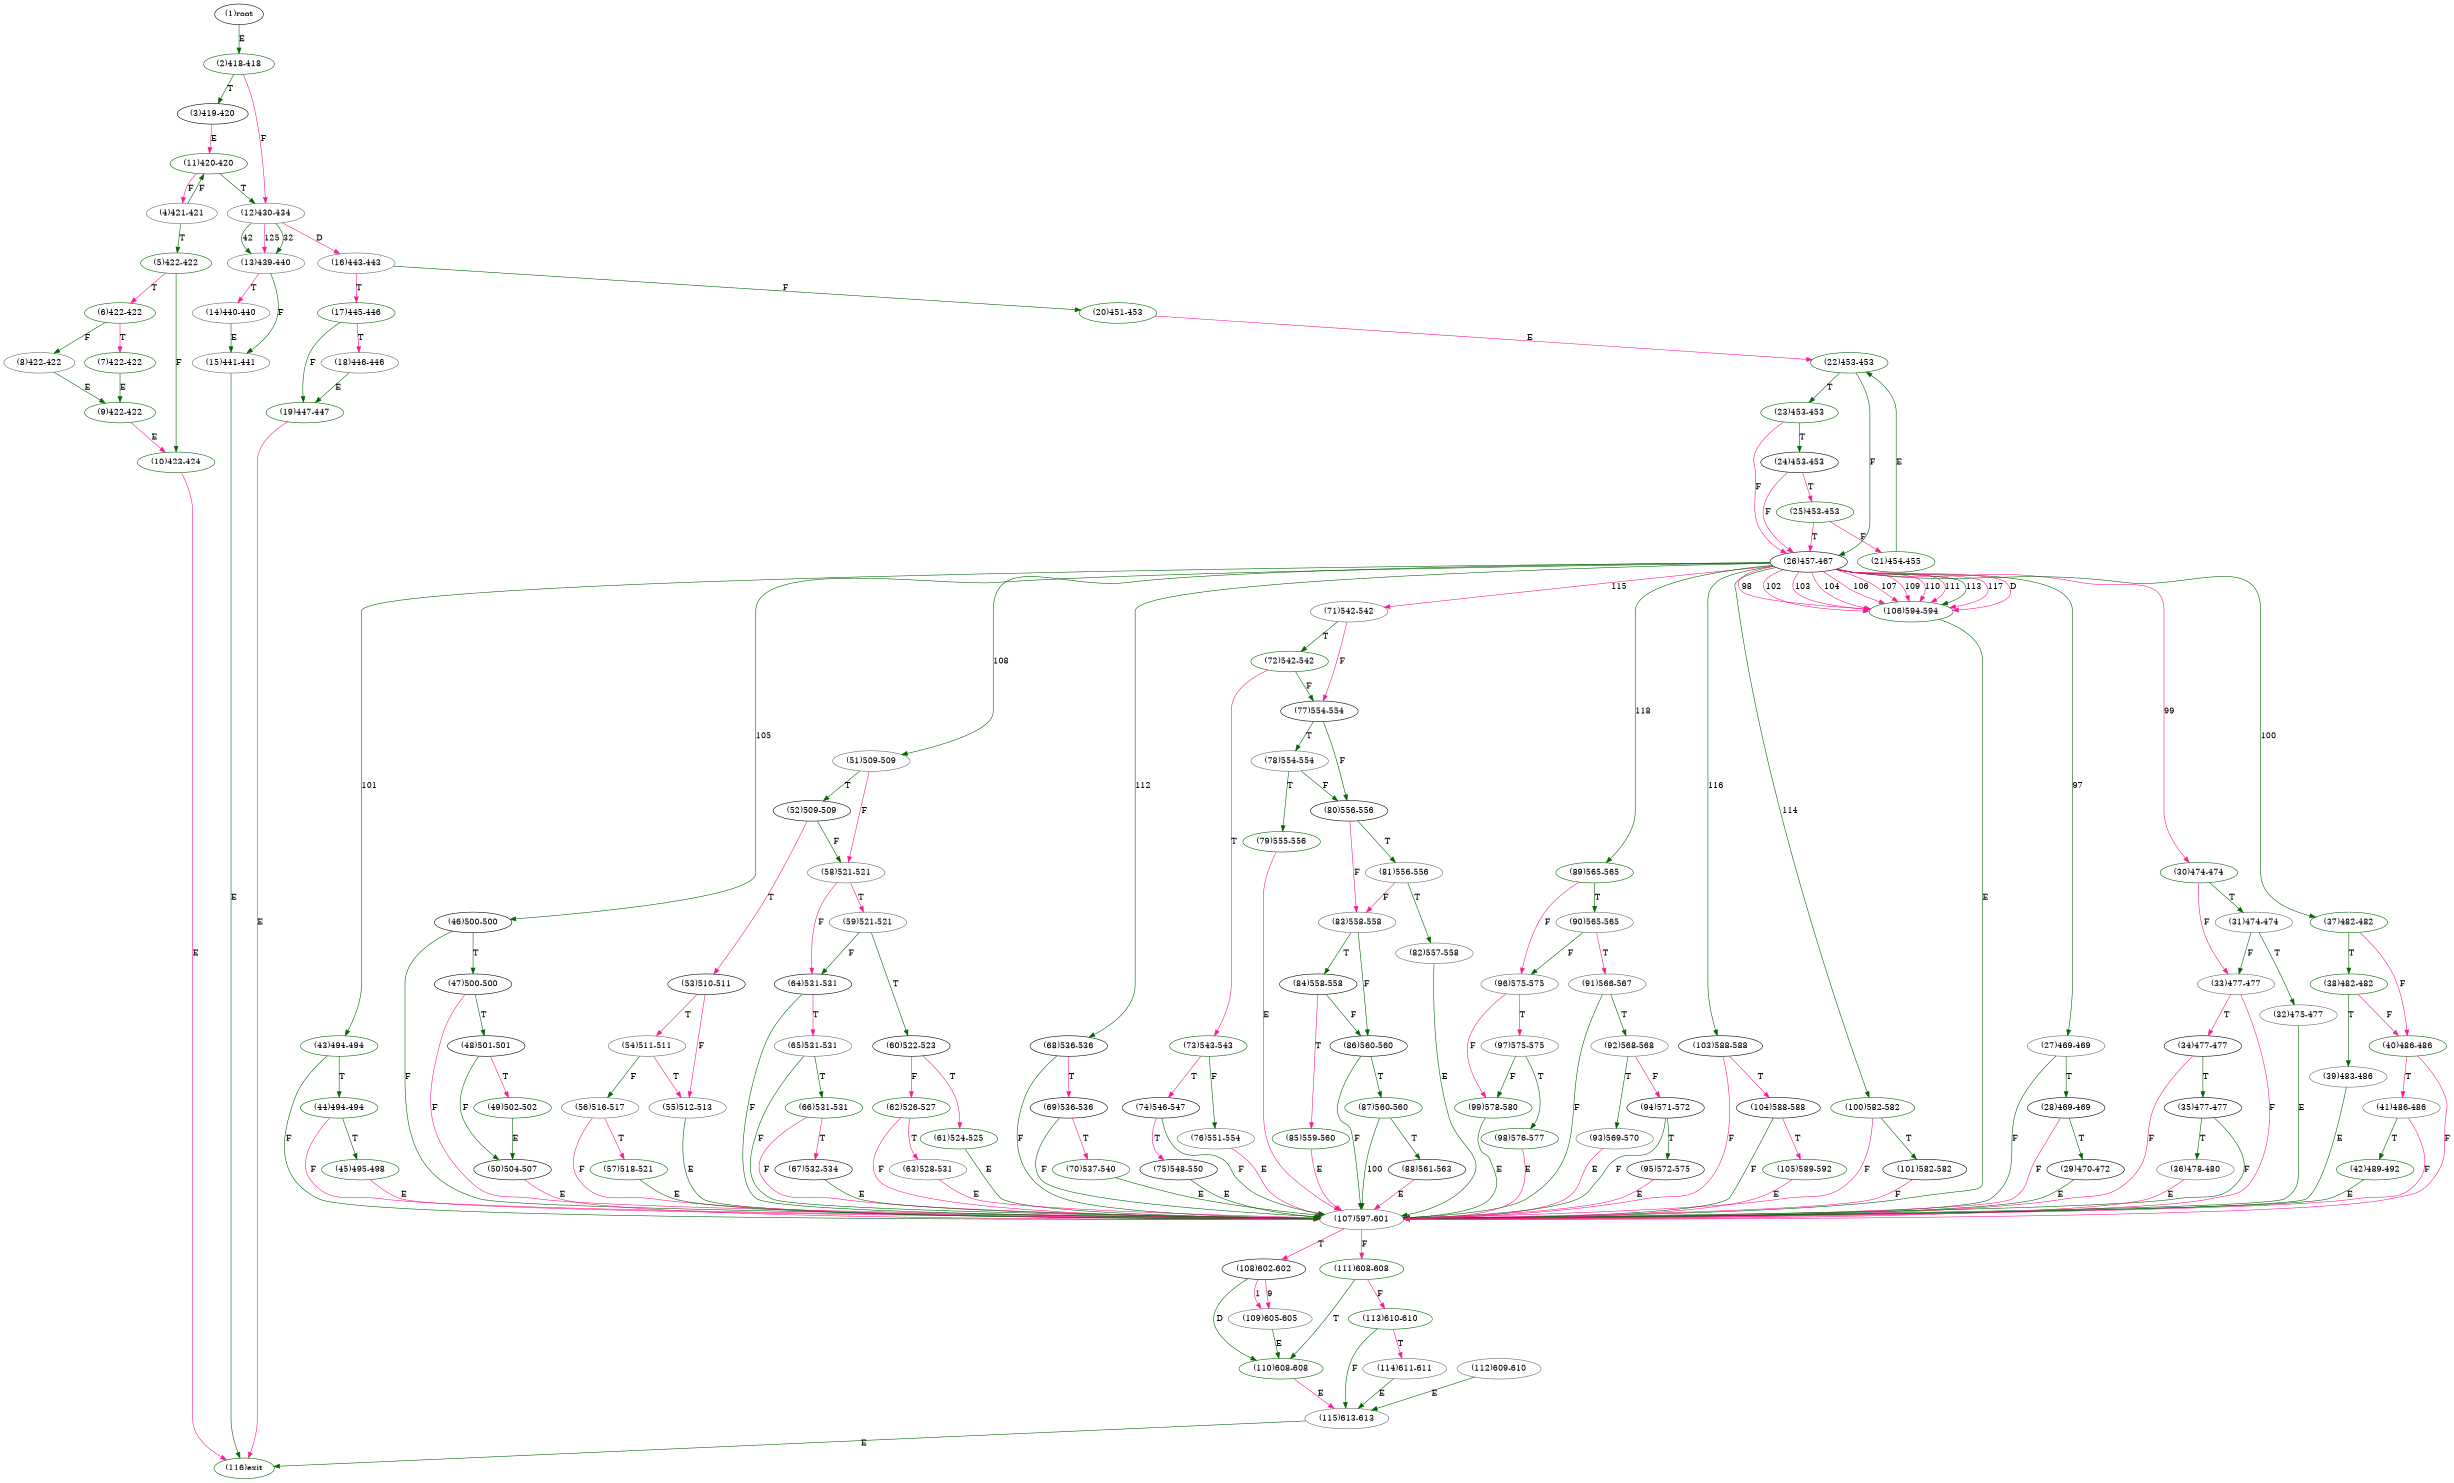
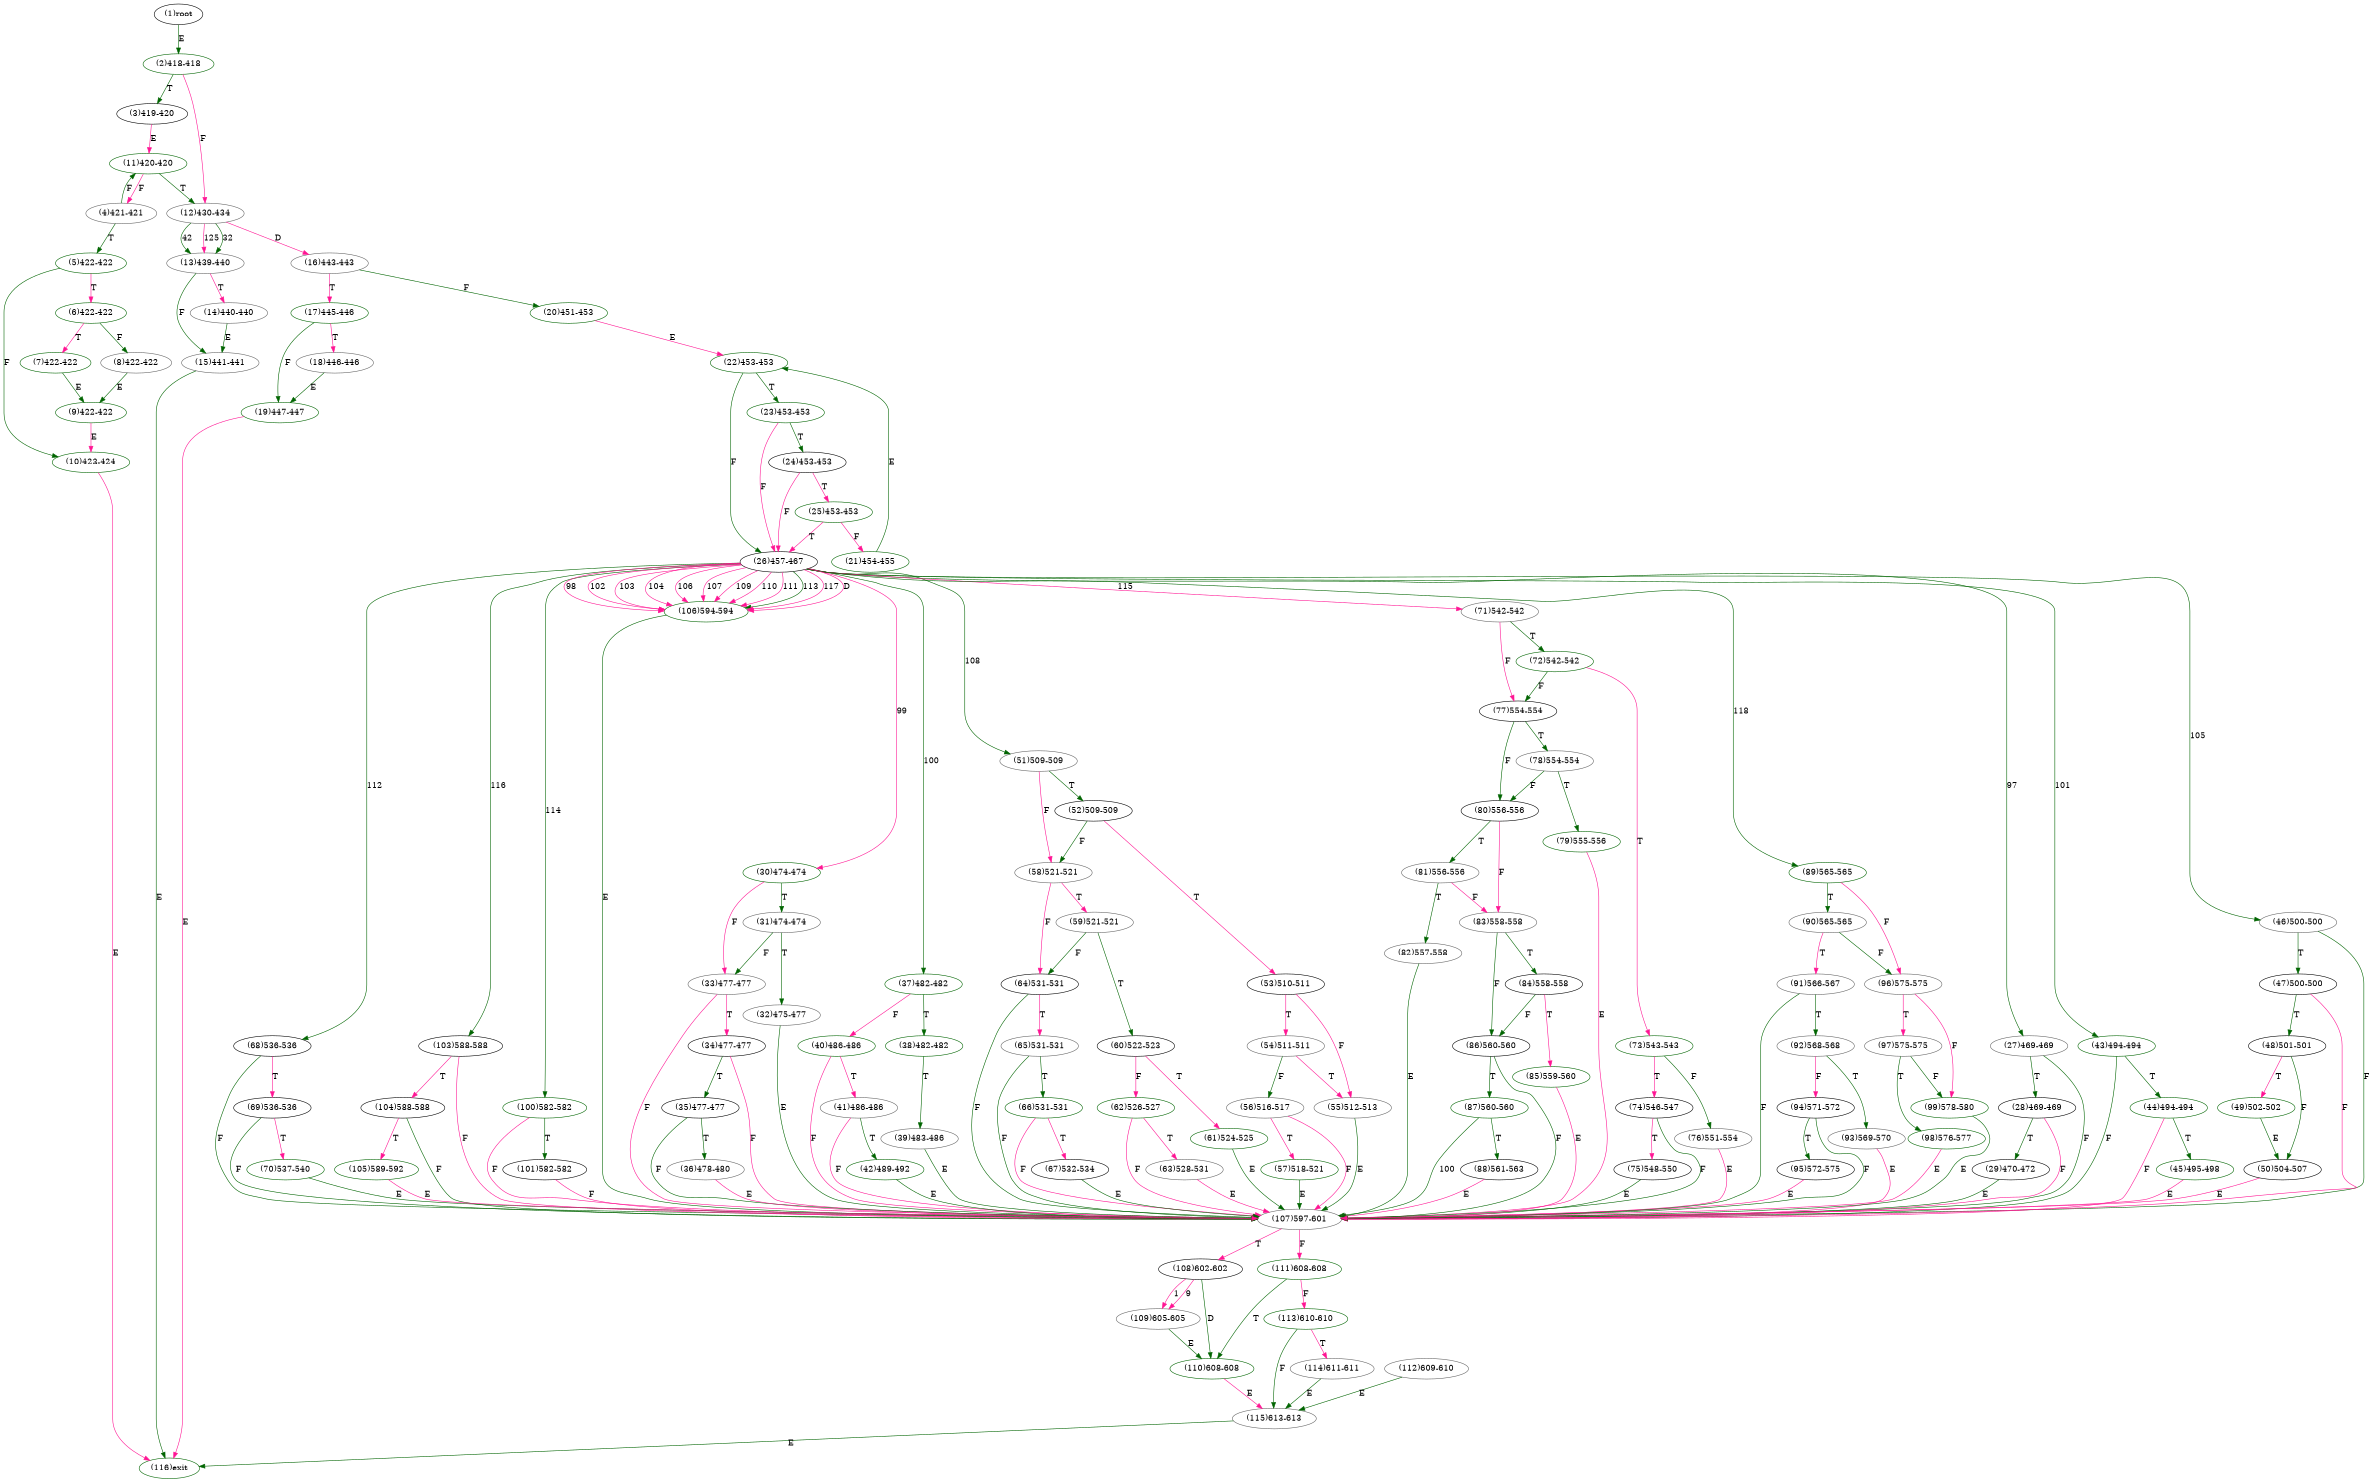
node "(46)500-500": color black -> gray40
edge "(38)482-482" -> "(40)486-486": removed, label "F"
